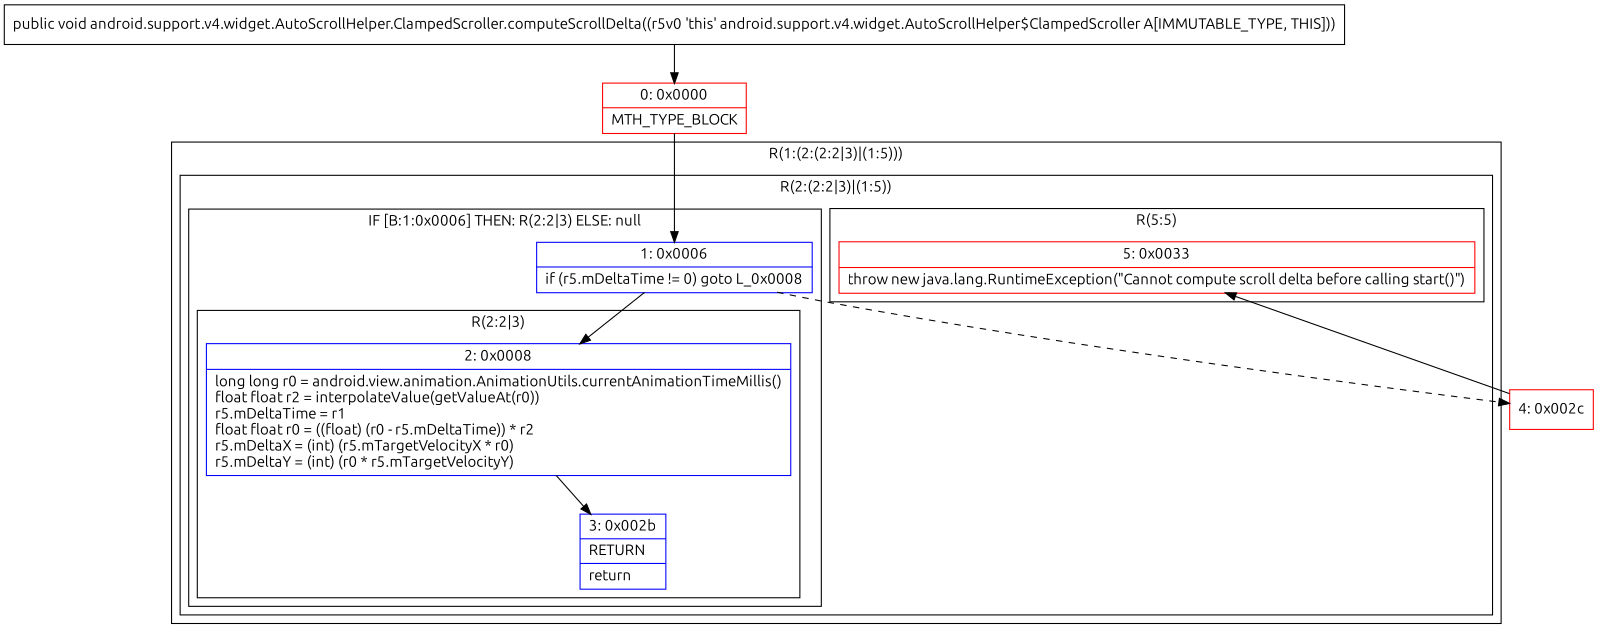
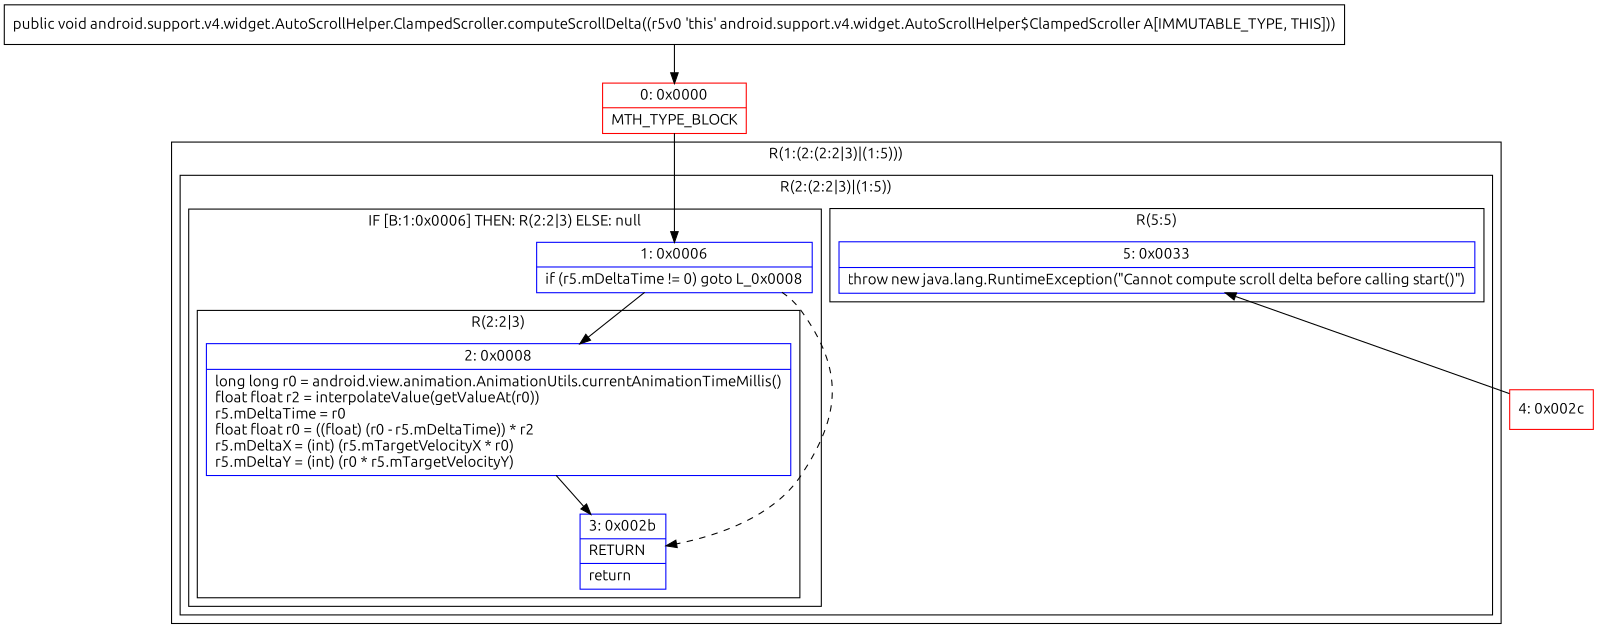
node "5: 0x0033": color red -> blue
edge "1: 0x0006" -> "4: 0x002c": now "1: 0x0006" -> "3: 0x002b"
node "2: 0x0008": text "r5.mDeltaTime = r1" -> "r5.mDeltaTime = r0"
